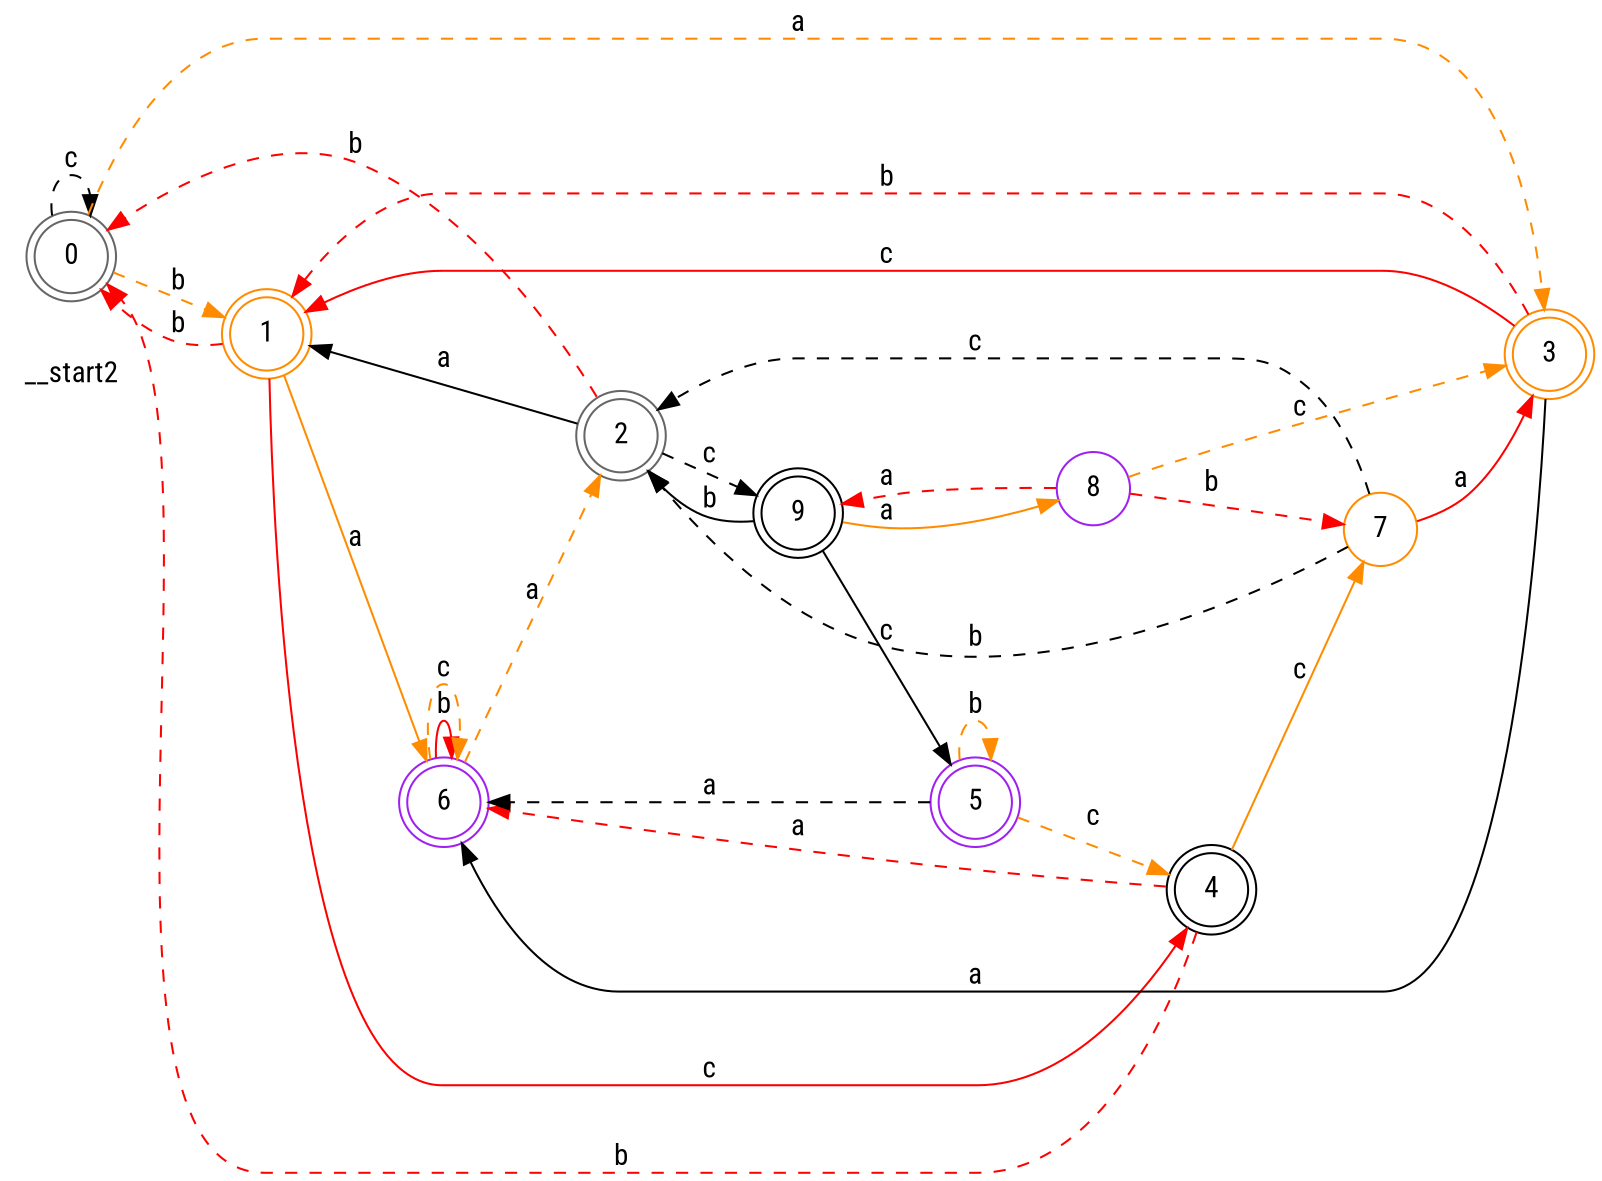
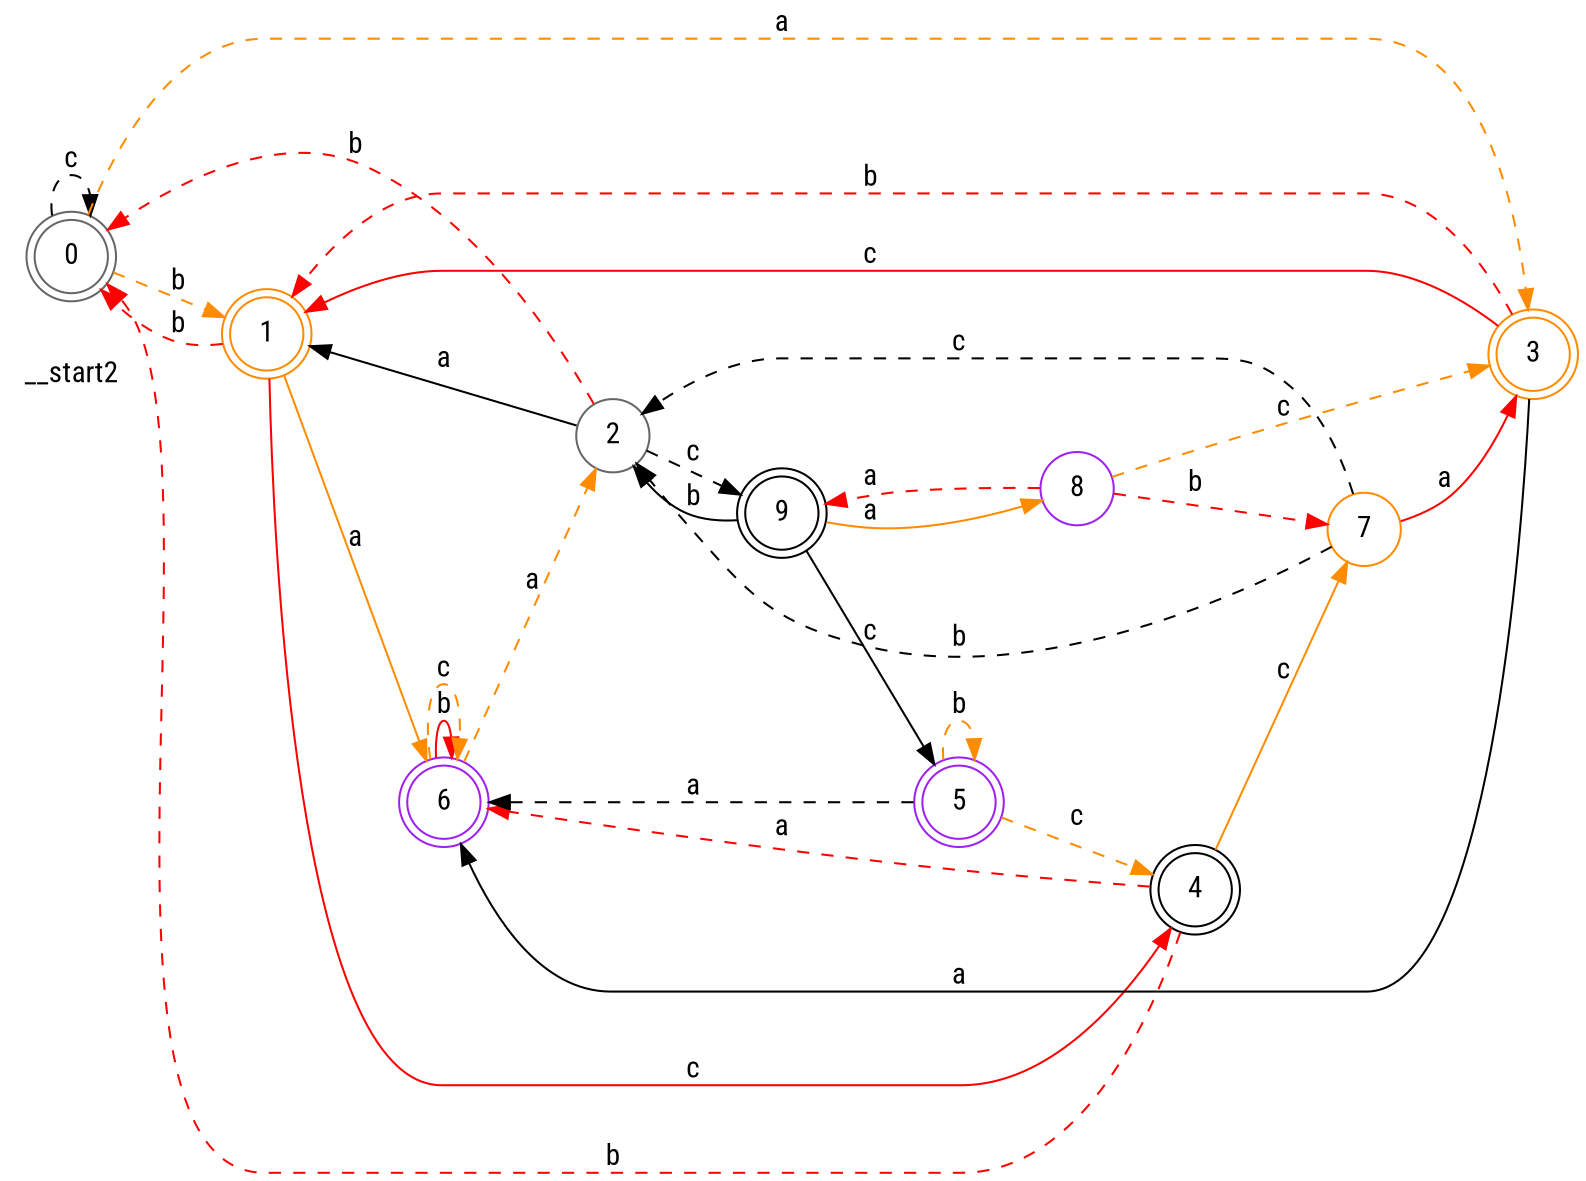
node "2": shape doublecircle -> circle
